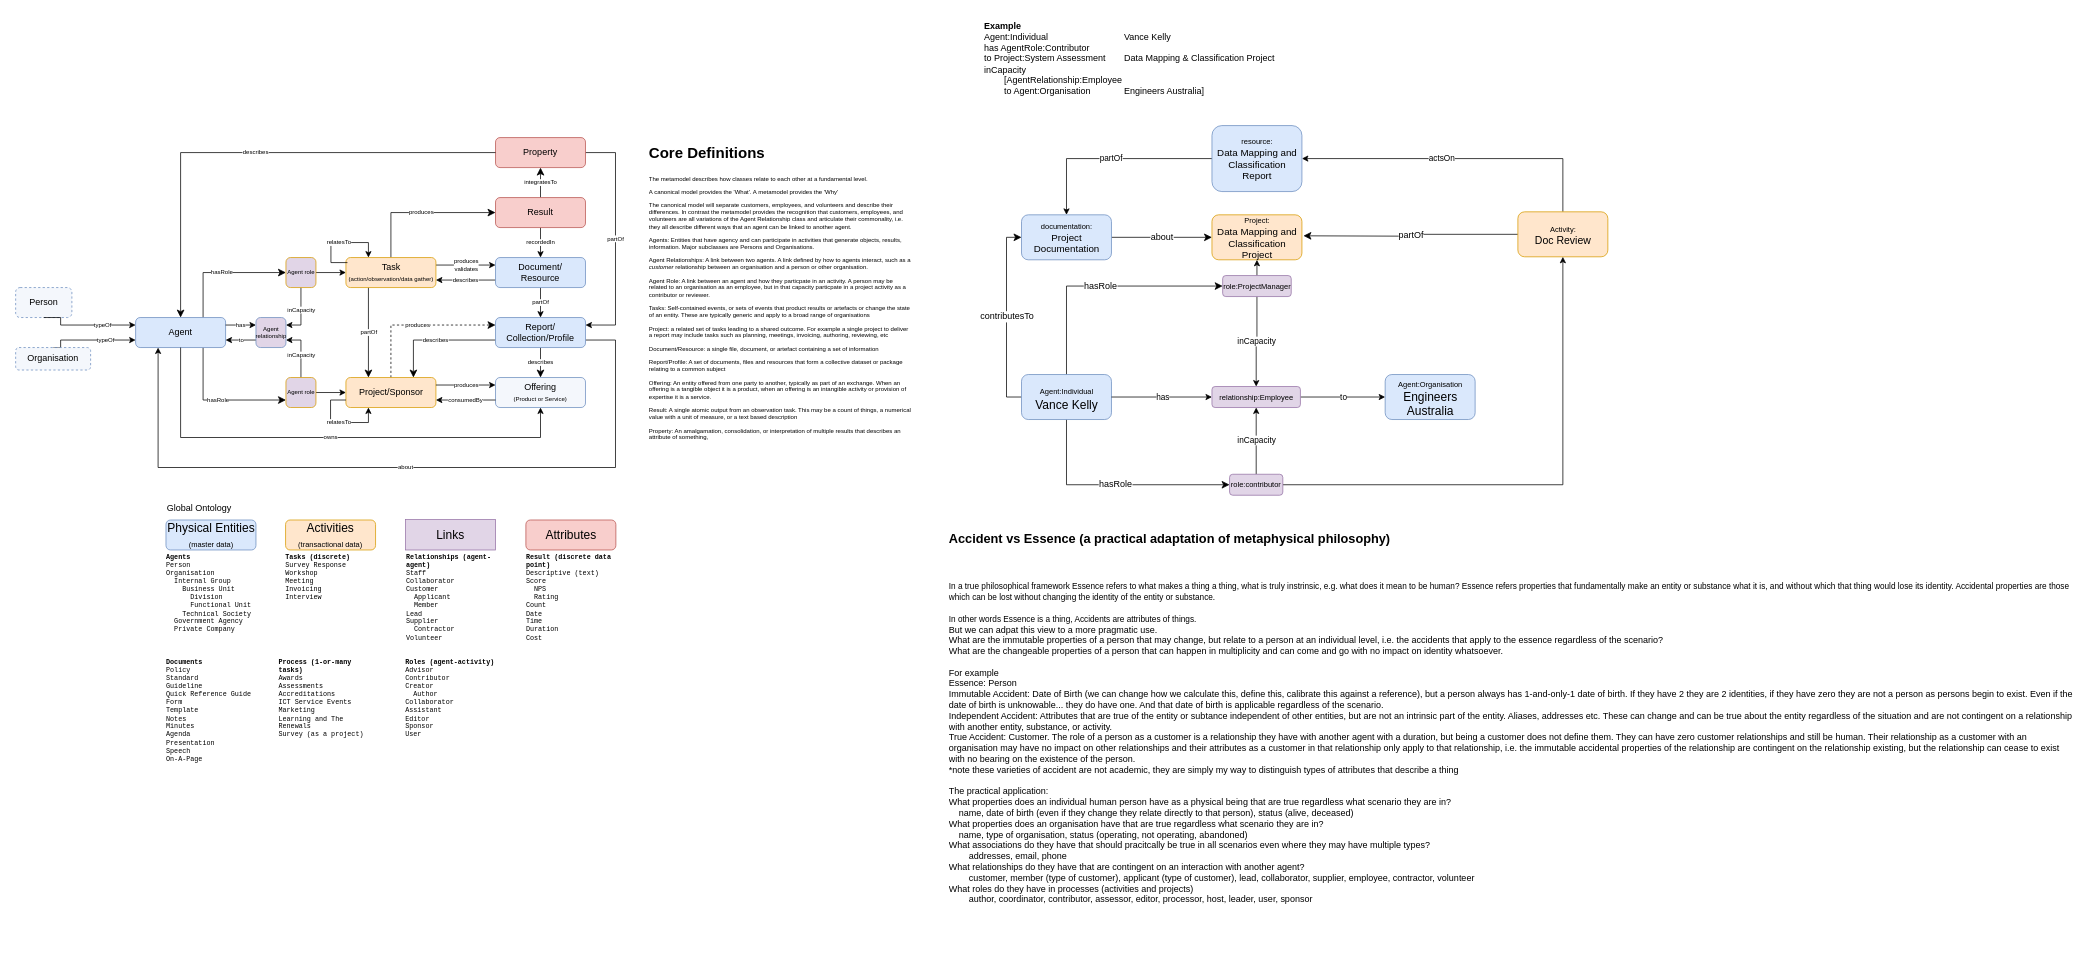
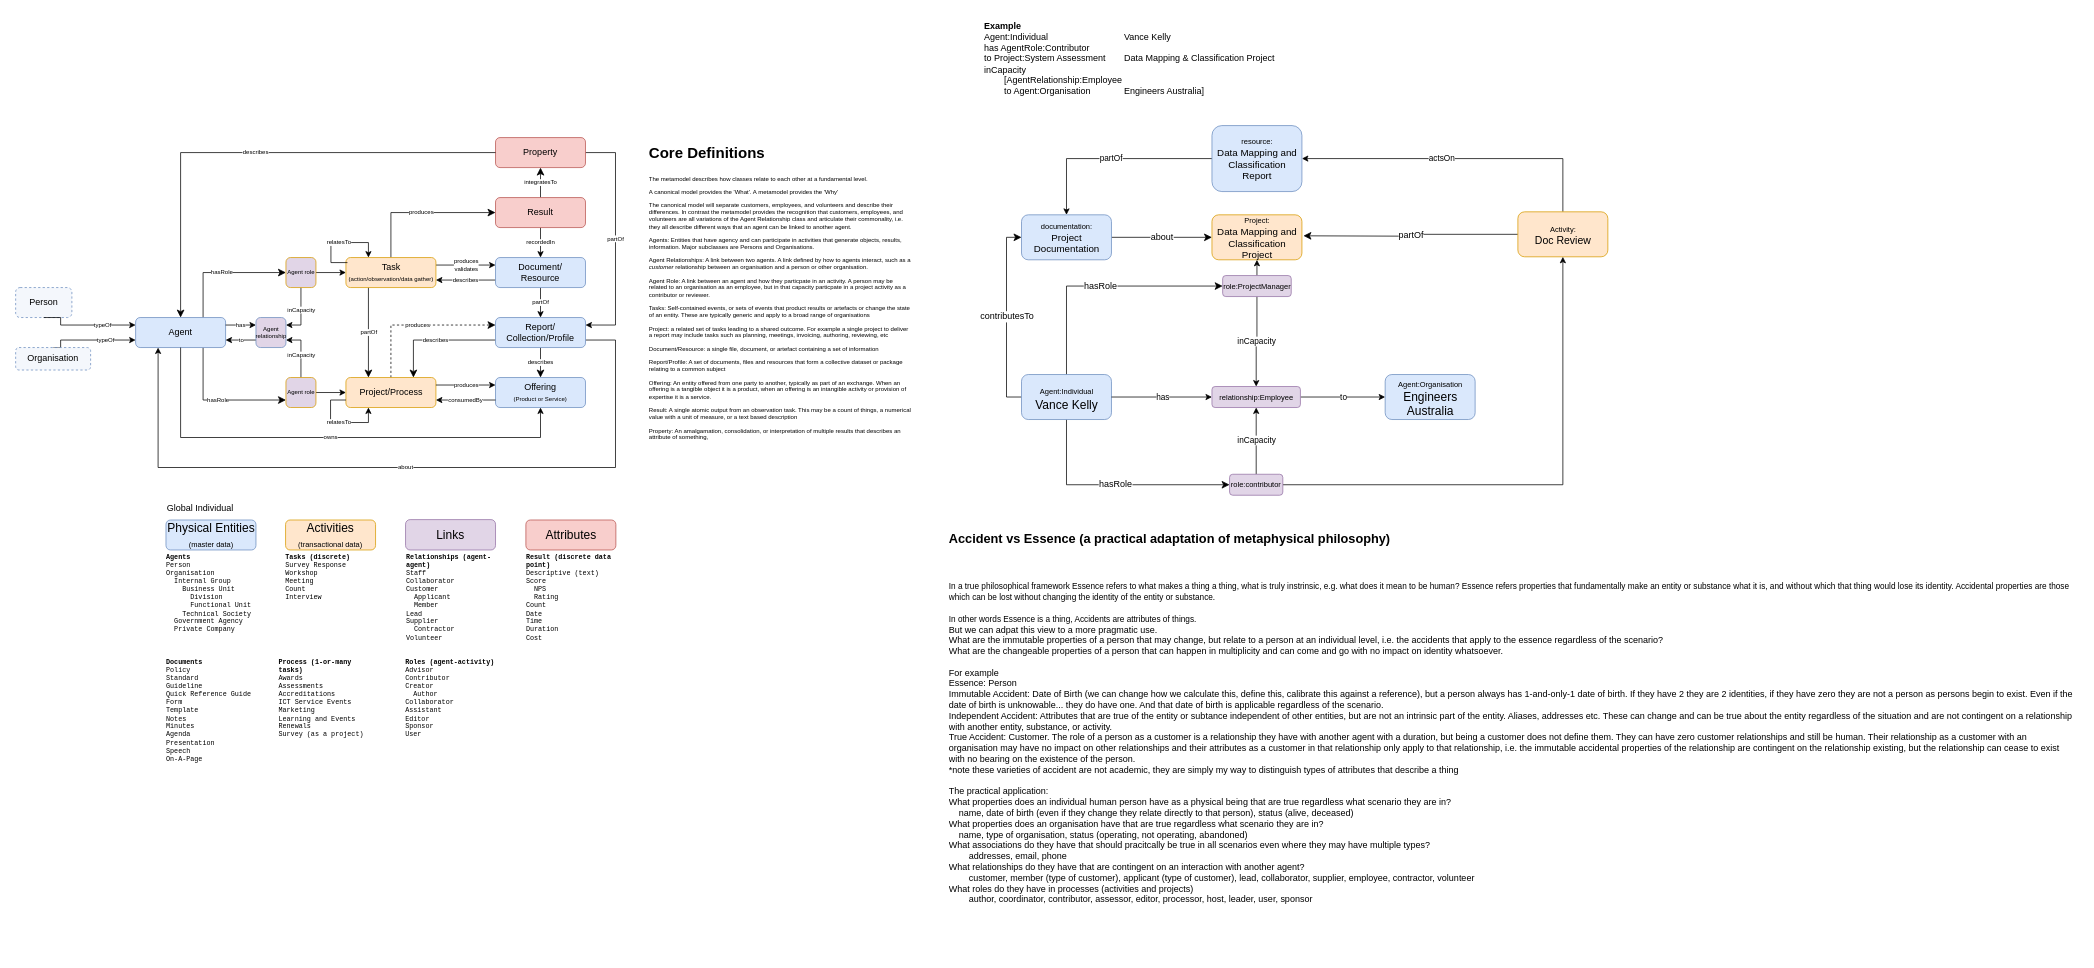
node "Project/Sponsor": label "Project/Sponsor" -> "Project/Process"
node "Offering(Product or Service)": fillcolor #f4f7fc -> #dae8fc
node "Global Ontology": label "Global Ontology" -> "Global Individual"
node "Links": shape rectangle -> rounded rectangle
node "Tasks (discrete)Survey ResponseWorkshopMeetingInvoicingInterview": label "Tasks (discrete)Survey ResponseWorkshopMeetingInvoicingInterview" -> "Tasks (discrete)Survey ResponseWorkshopMeetingCountInterview"
node "Process (1-or-many tasks)Awards Assessments Accreditations ICT Service Events Marketing Learning and The Renewals Survey (as a project)": label "Process (1-or-many tasks)Awards Assessments Accreditations ICT Service Events Marketing Learning and The Renewals Survey (as a project)" -> "Process (1-or-many tasks)Awards Assessments Accreditations ICT Service Events Marketing Learning and Events Renewals Survey (as a project)"
